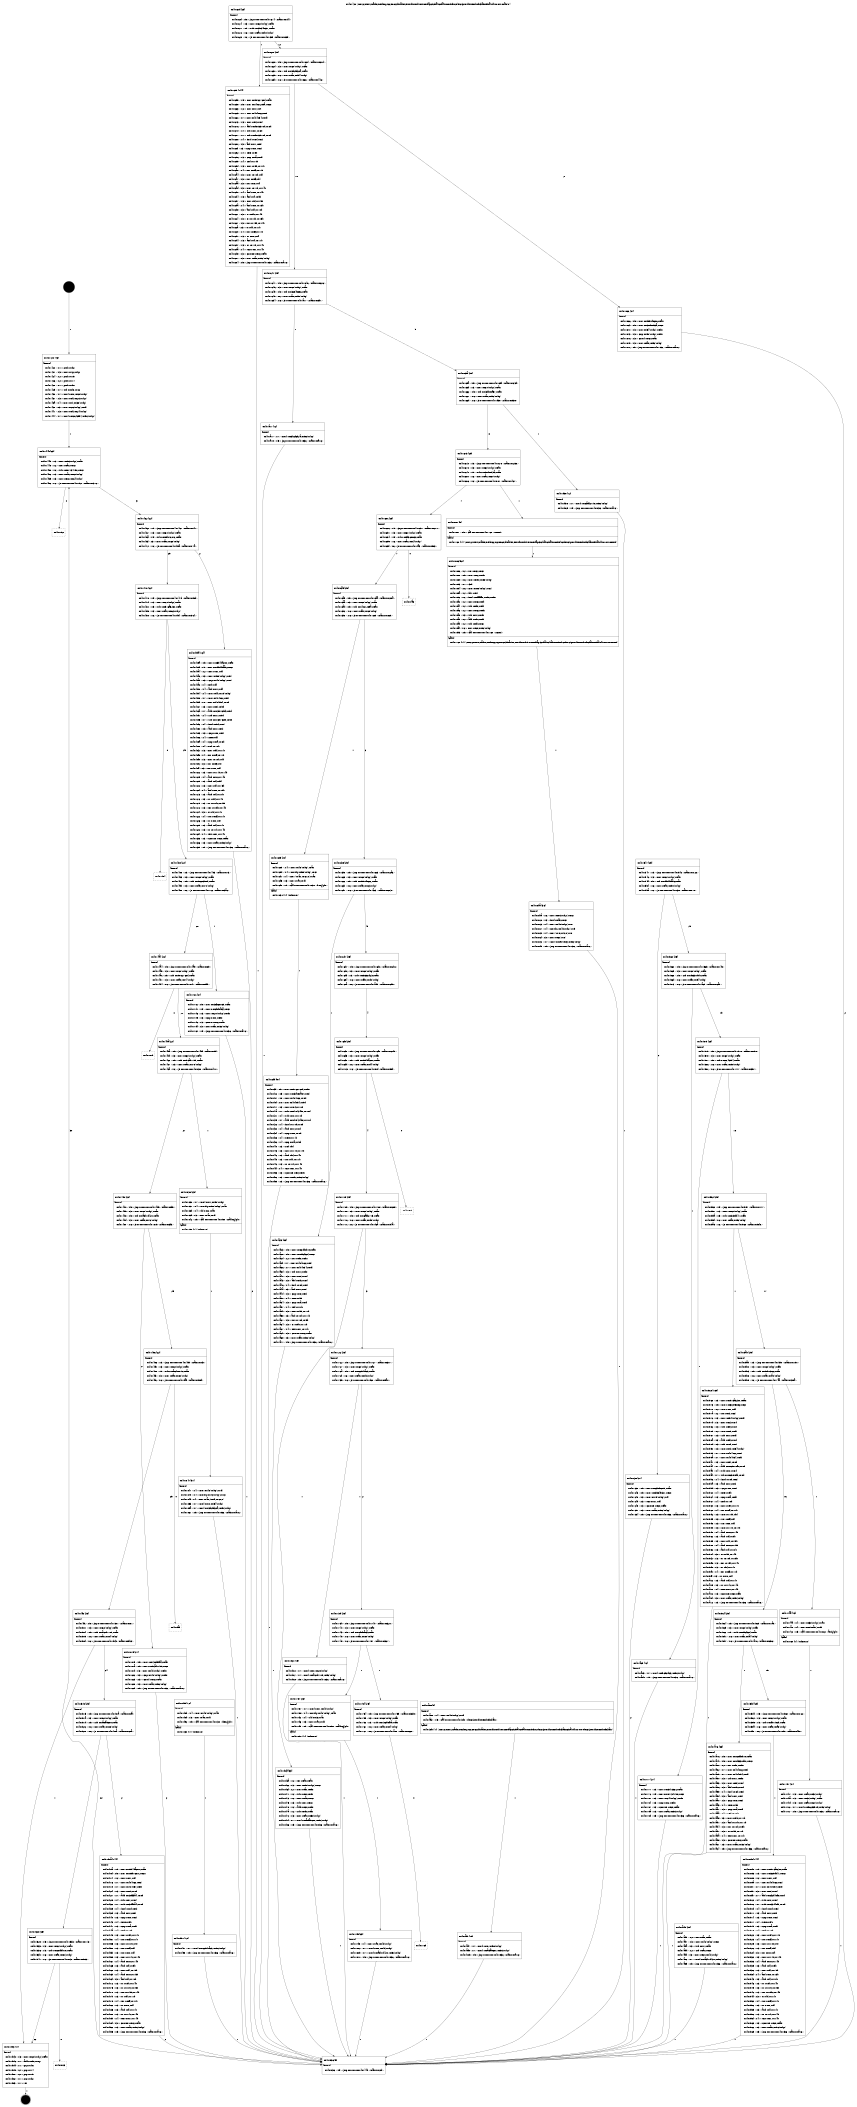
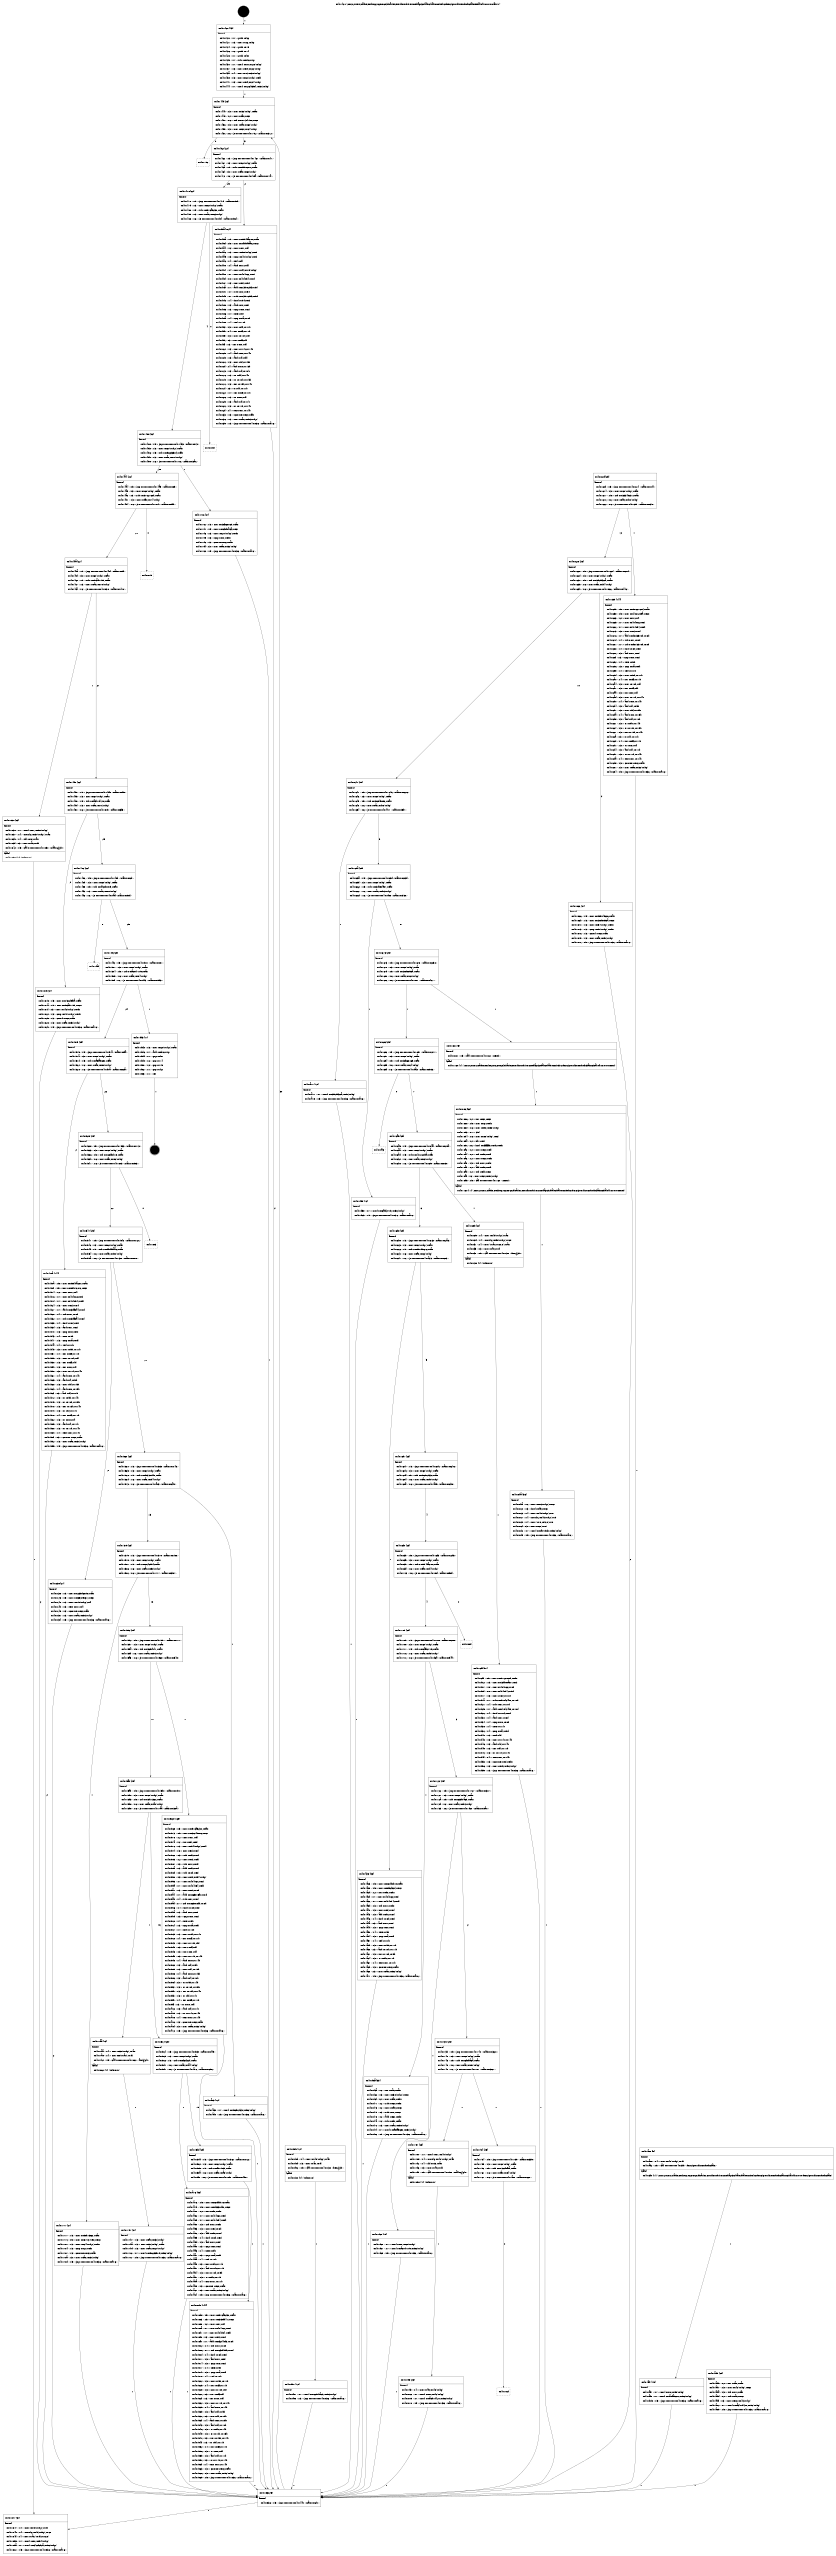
edge "0x401478 [22]" -> "0x40148e [22]": label " 29" -> " 4"
edge "0x401847 [31]" -> "0x401e36 [5]": reversed
edge "0x40152e [25]" -> "0x401dd3 [17]": now "0x40152e [25]" -> "0x401547 [25]"
